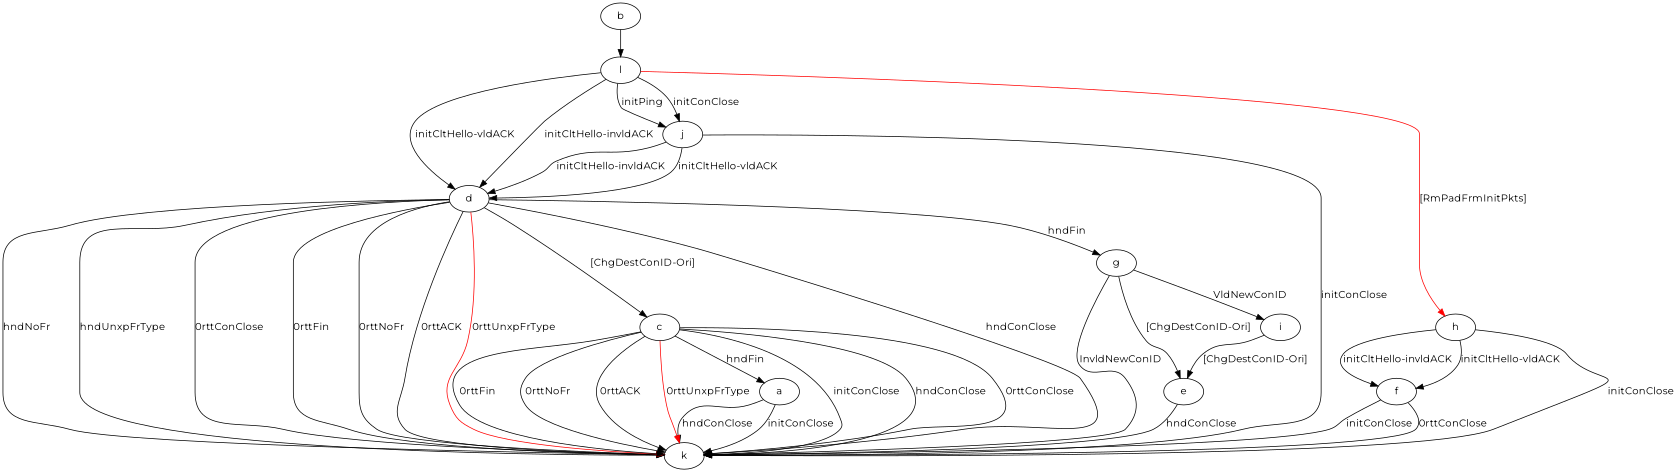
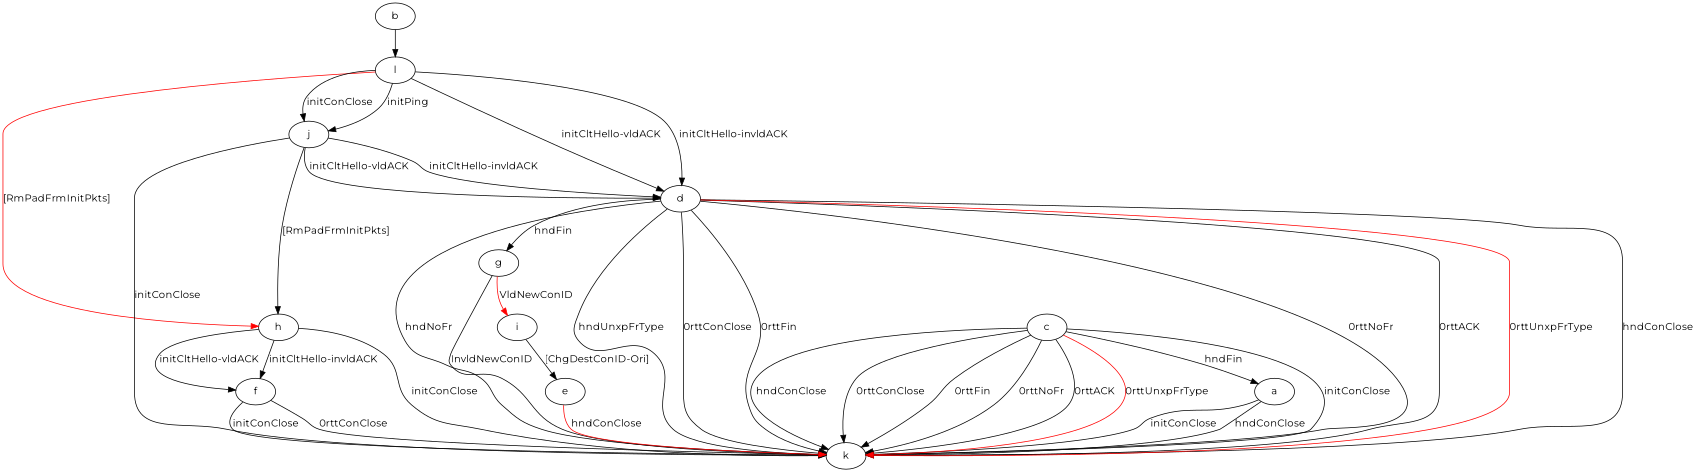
edge "j" -> "h": added, label "[RmPadFrmInitPkts]"
edge "d" -> "c": removed, label "[ChgDestConID-Ori]"
edge "g" -> "i": color black -> red
edge "g" -> "e": removed, label "[ChgDestConID-Ori]"
edge "e" -> "k": color black -> red
